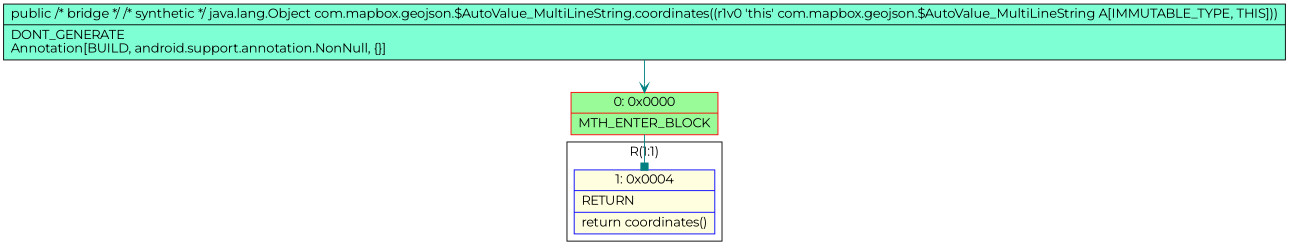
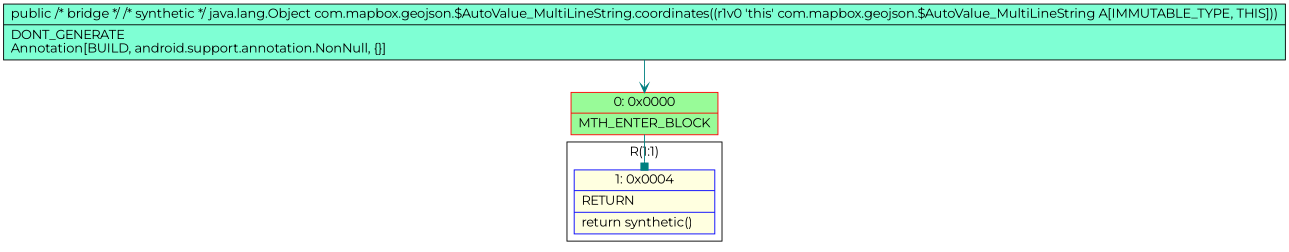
node "1: 0x0004": text "return coordinates()" -> "return synthetic()"
